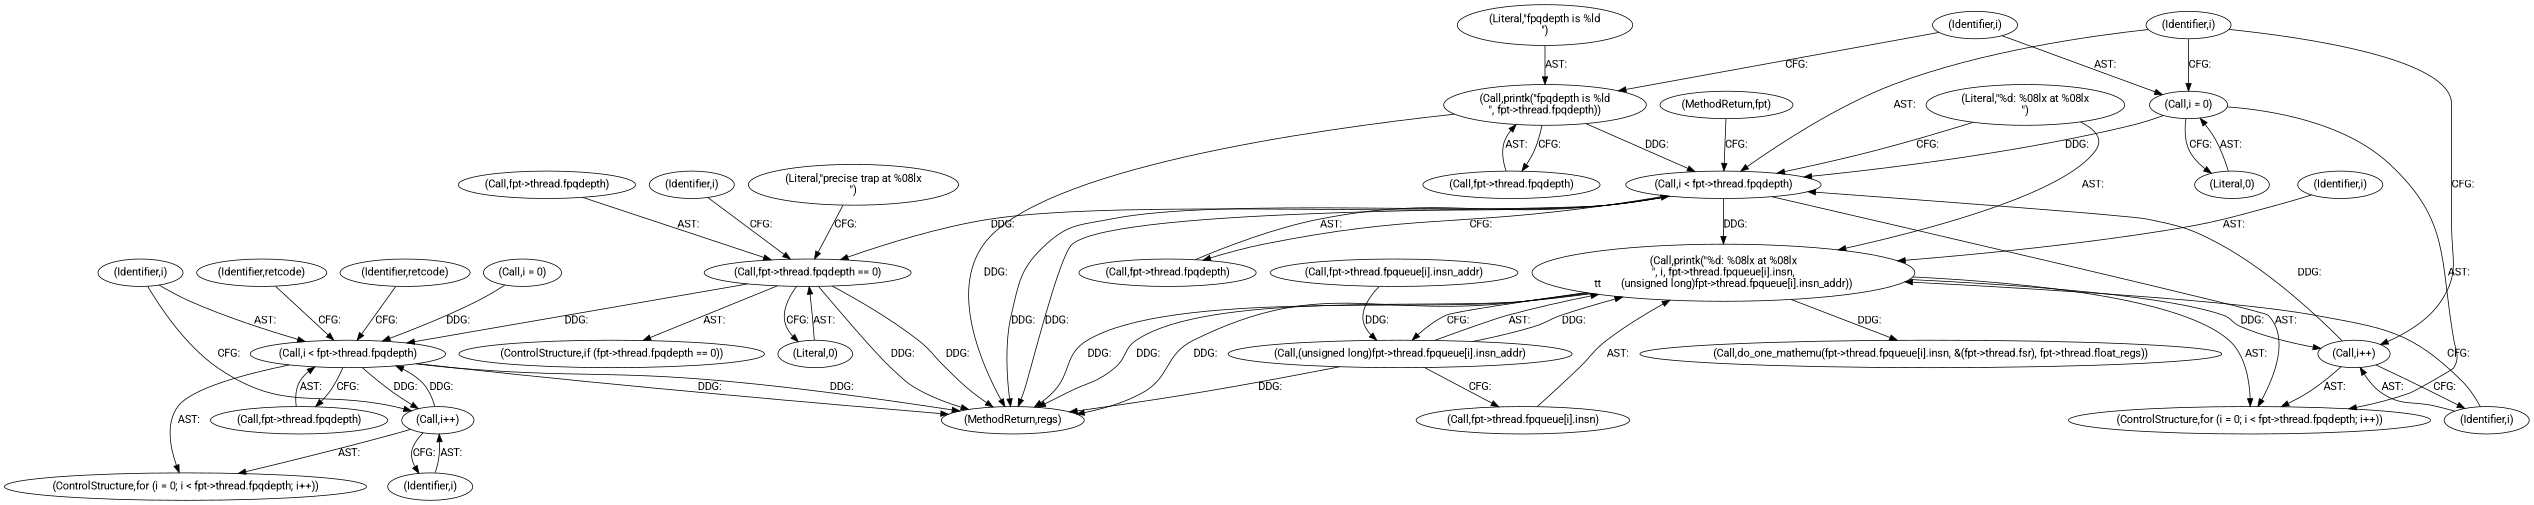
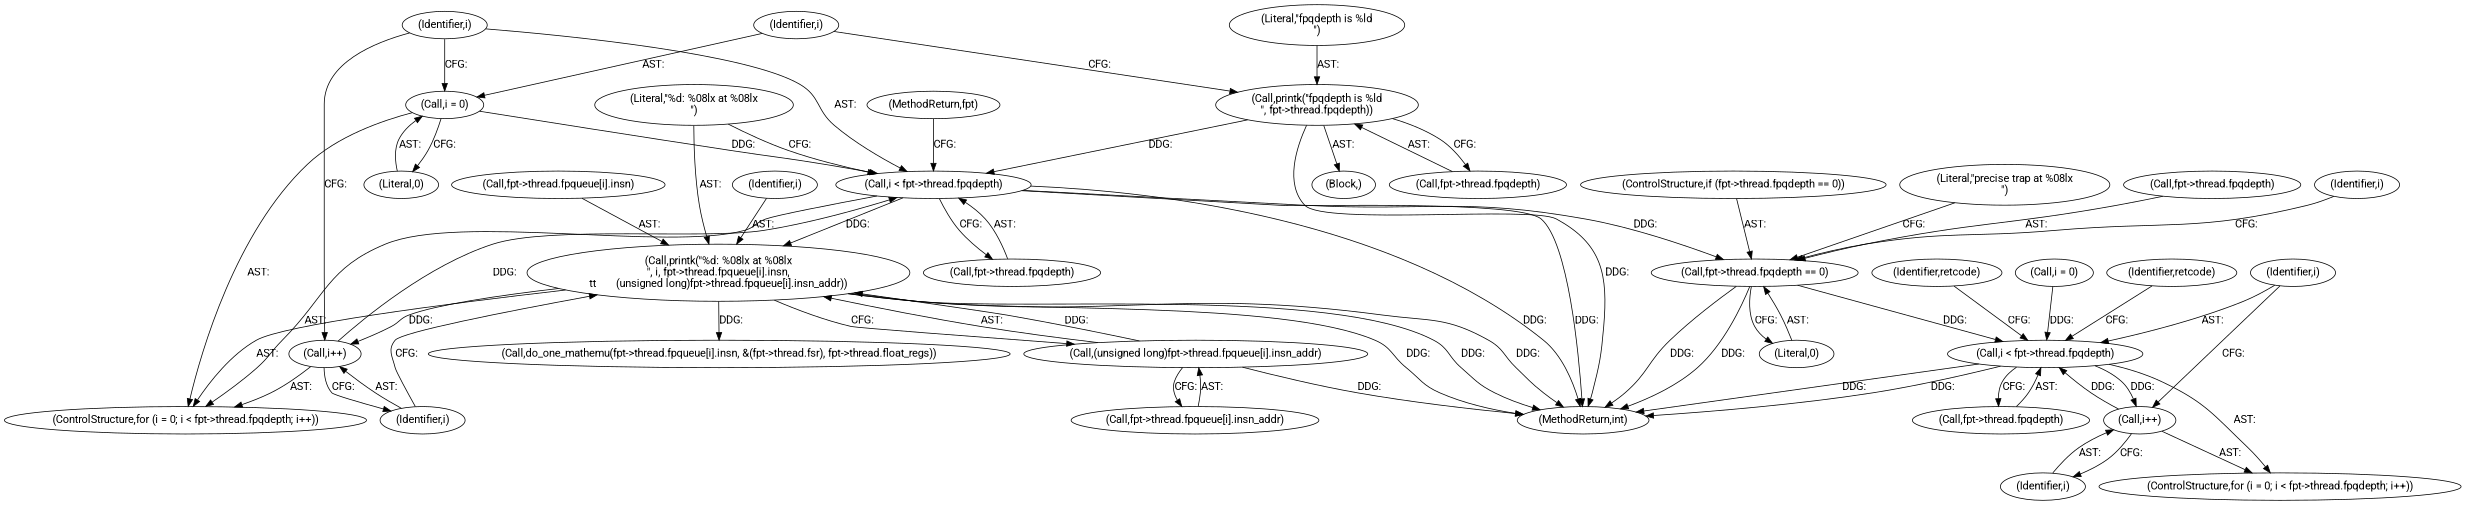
node "(Block,)": added
edge "(Call,fpt->thread.fpqdepth == 0)" -> "(ControlStructure,if (fpt->thread.fpqdepth == 0))": reversed
edge "(Call,fpt->thread.fpqueue[i].insn_addr)" -> "(Call,(unsigned long)fpt->thread.fpqueue[i].insn_addr)": label "DDG: " -> "AST: "
edge "(Call,(unsigned long)fpt->thread.fpqueue[i].insn_addr)" -> "(Call,fpt->thread.fpqueue[i].insn)": now "(Call,(unsigned long)fpt->thread.fpqueue[i].insn_addr)" -> "(Call,fpt->thread.fpqueue[i].insn_addr)"
node "(MethodReturn,regs)": label "(MethodReturn,regs)" -> "(MethodReturn,int)"
